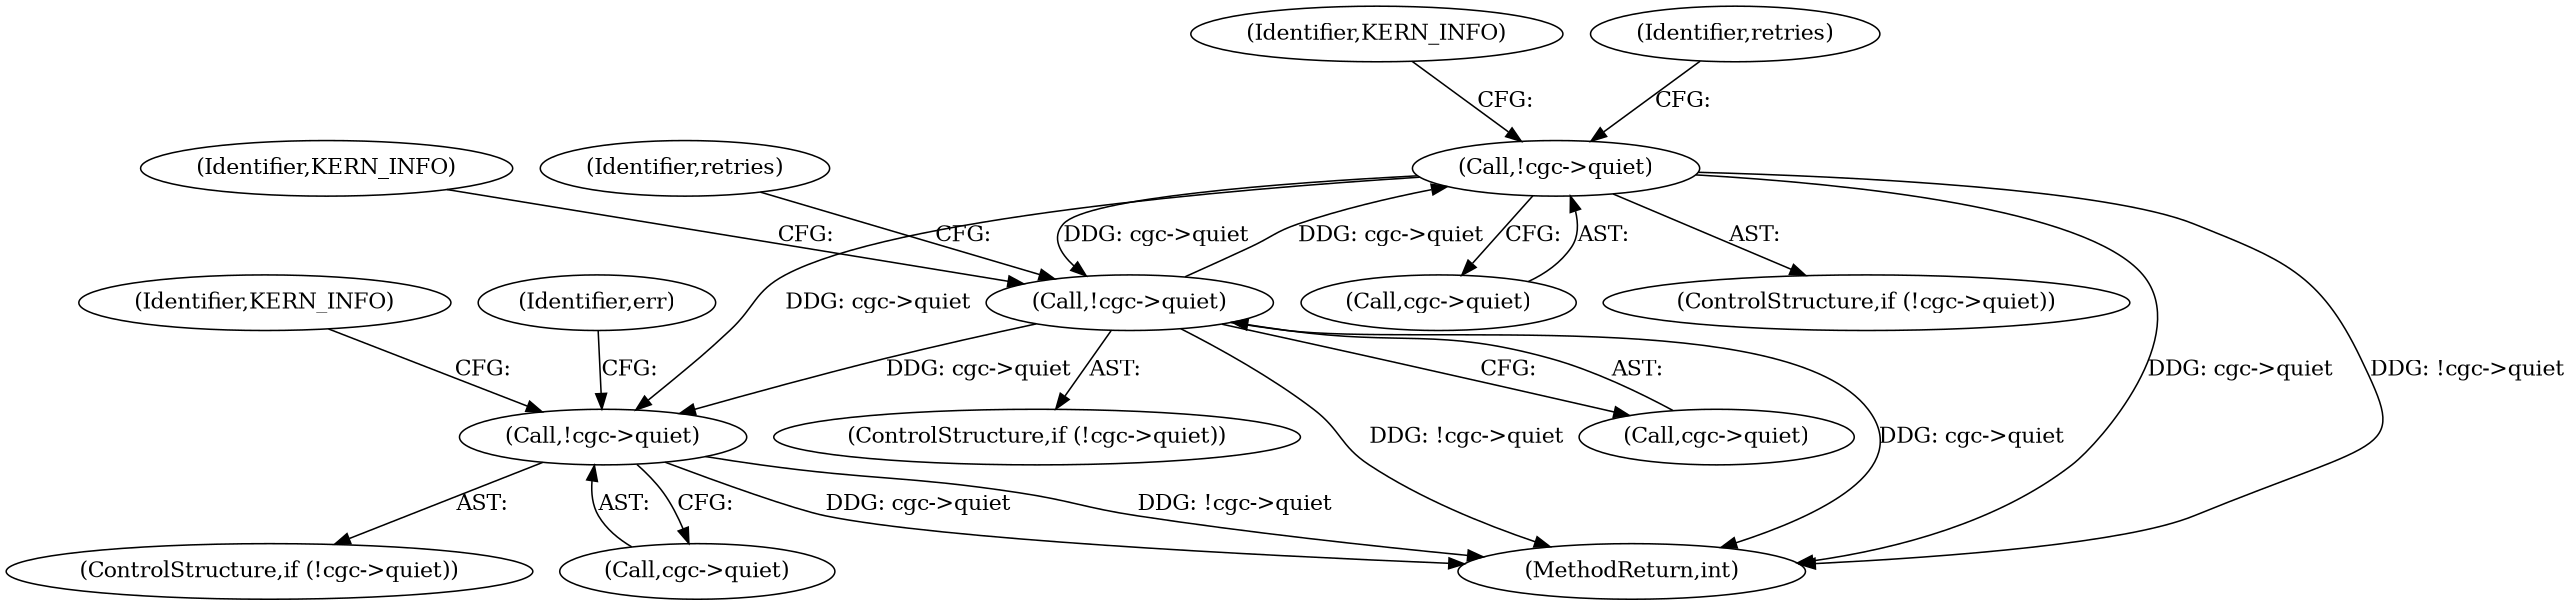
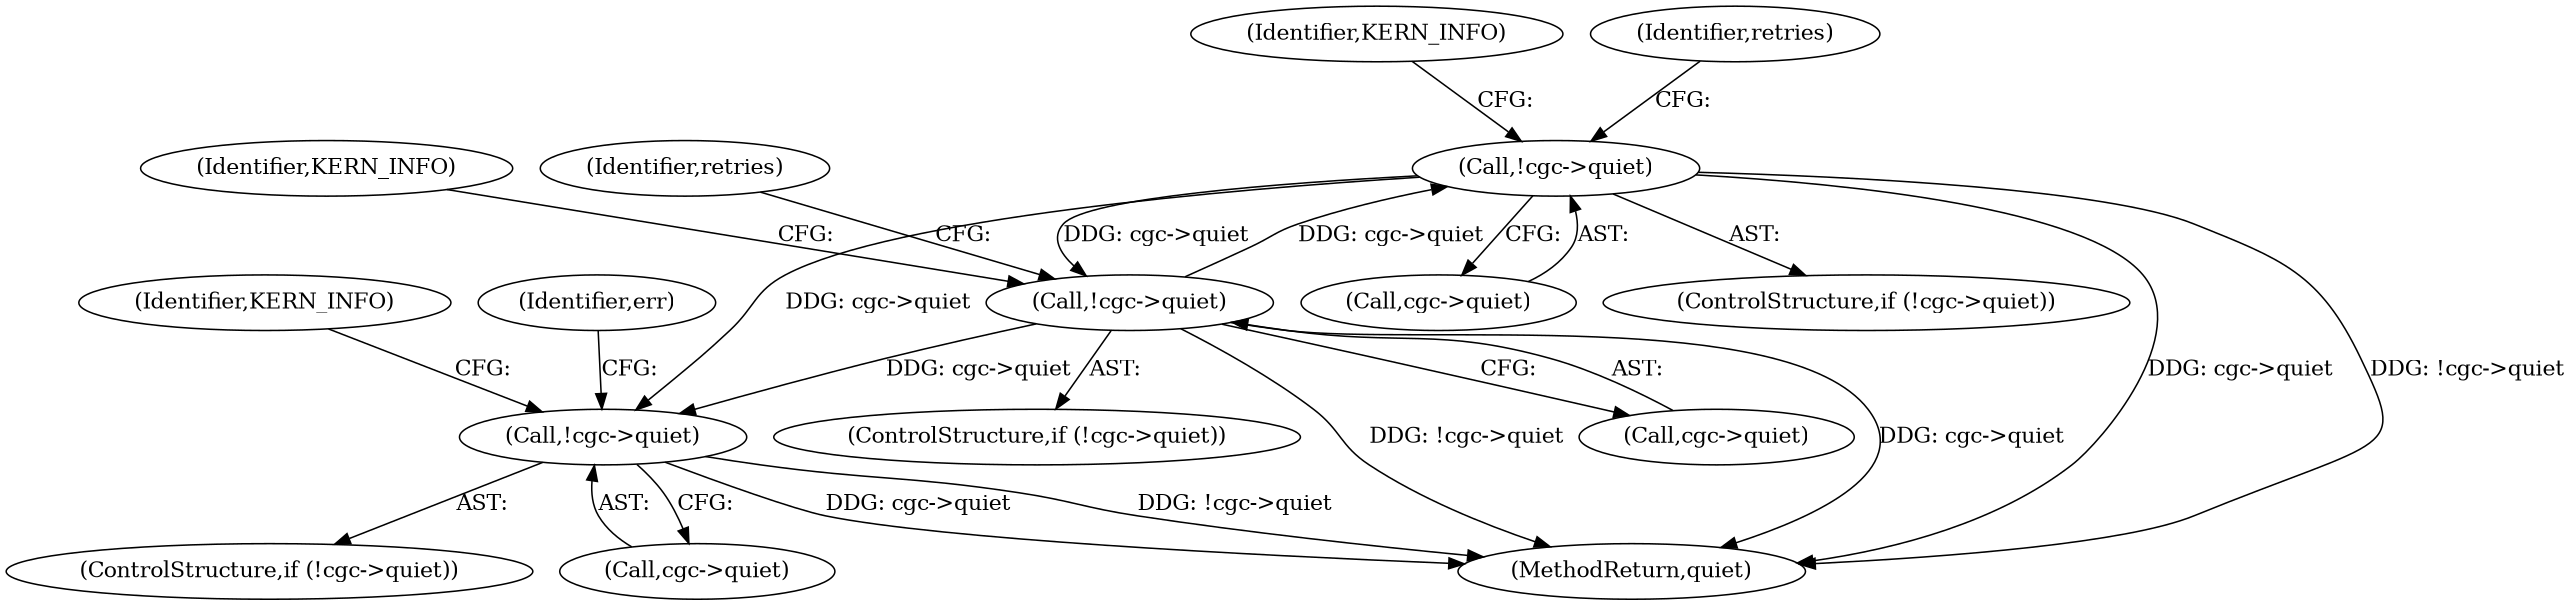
node "(MethodReturn,int)": label "(MethodReturn,int)" -> "(MethodReturn,quiet)"
